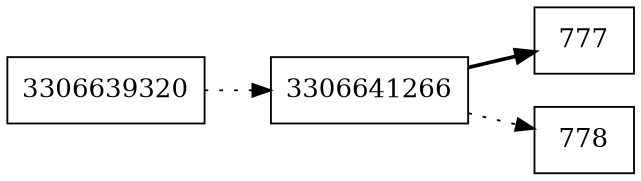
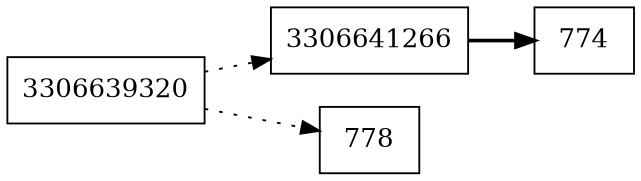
node "777": label "777" -> "774"
edge "3306641266" -> "778": now "3306639320" -> "778"
